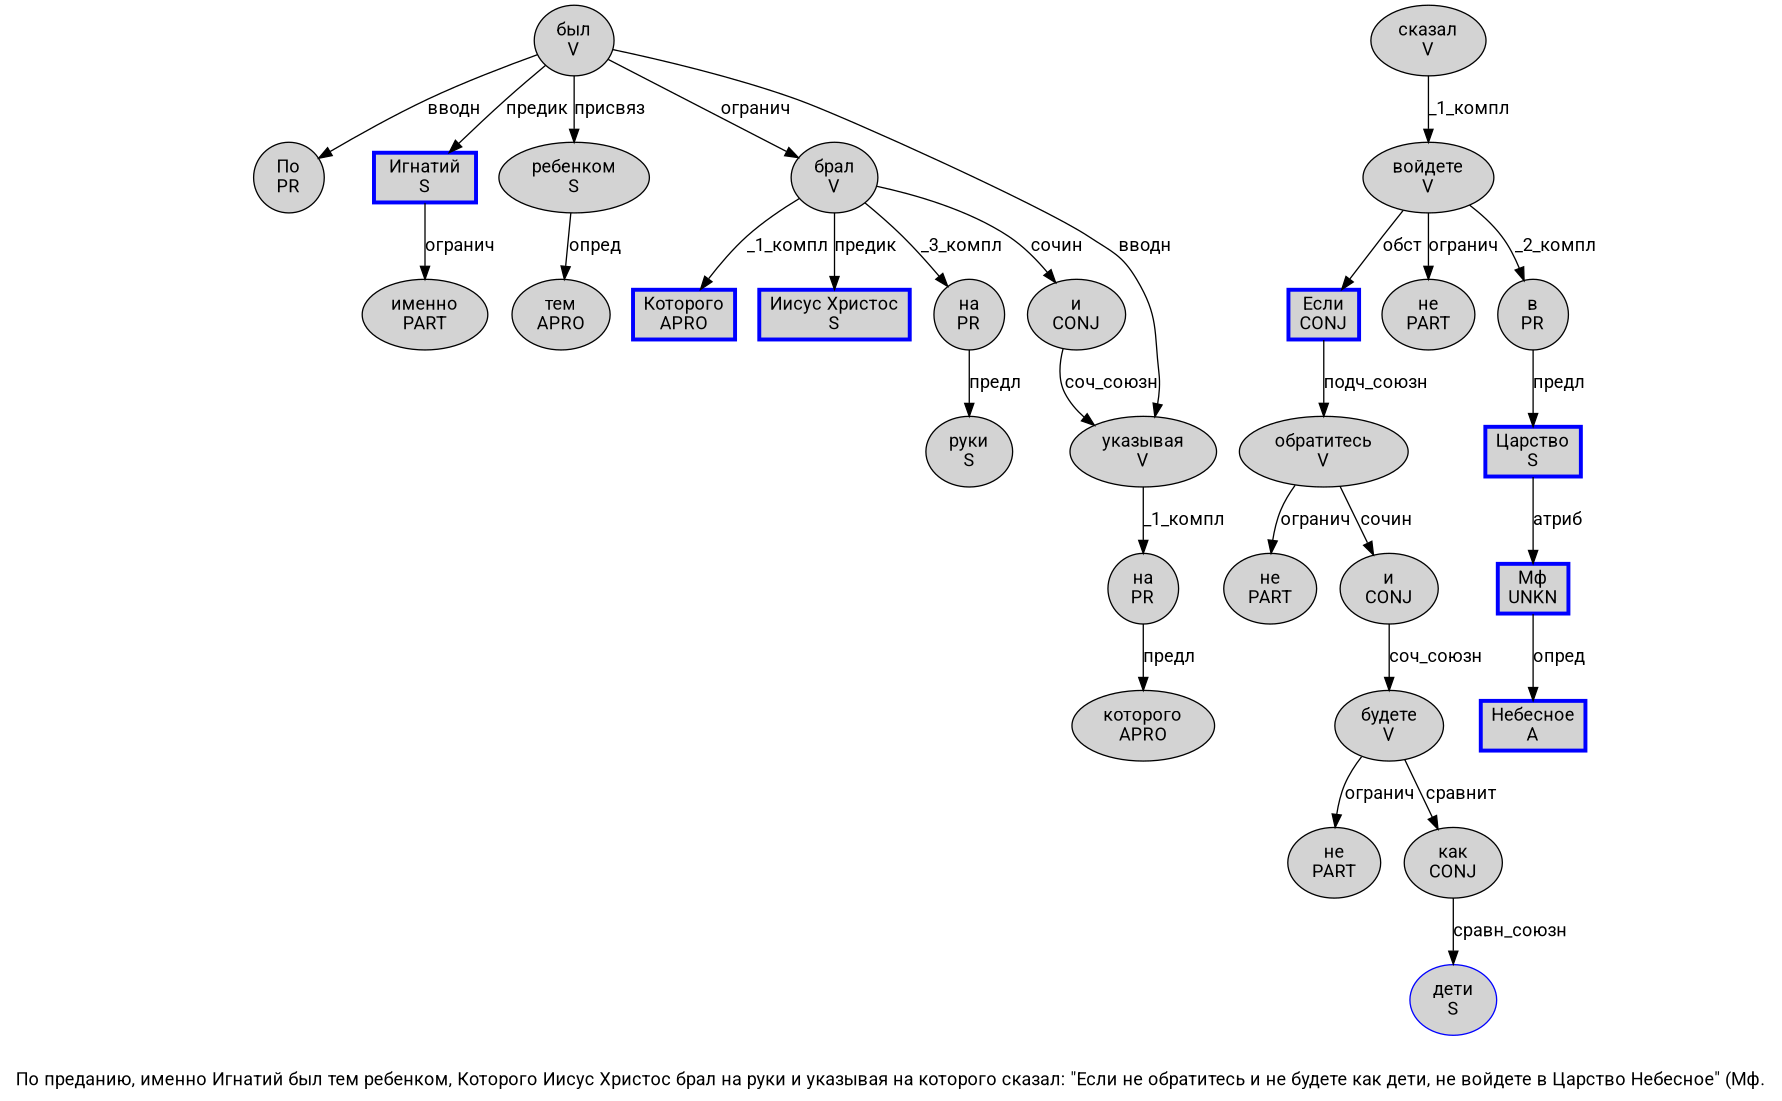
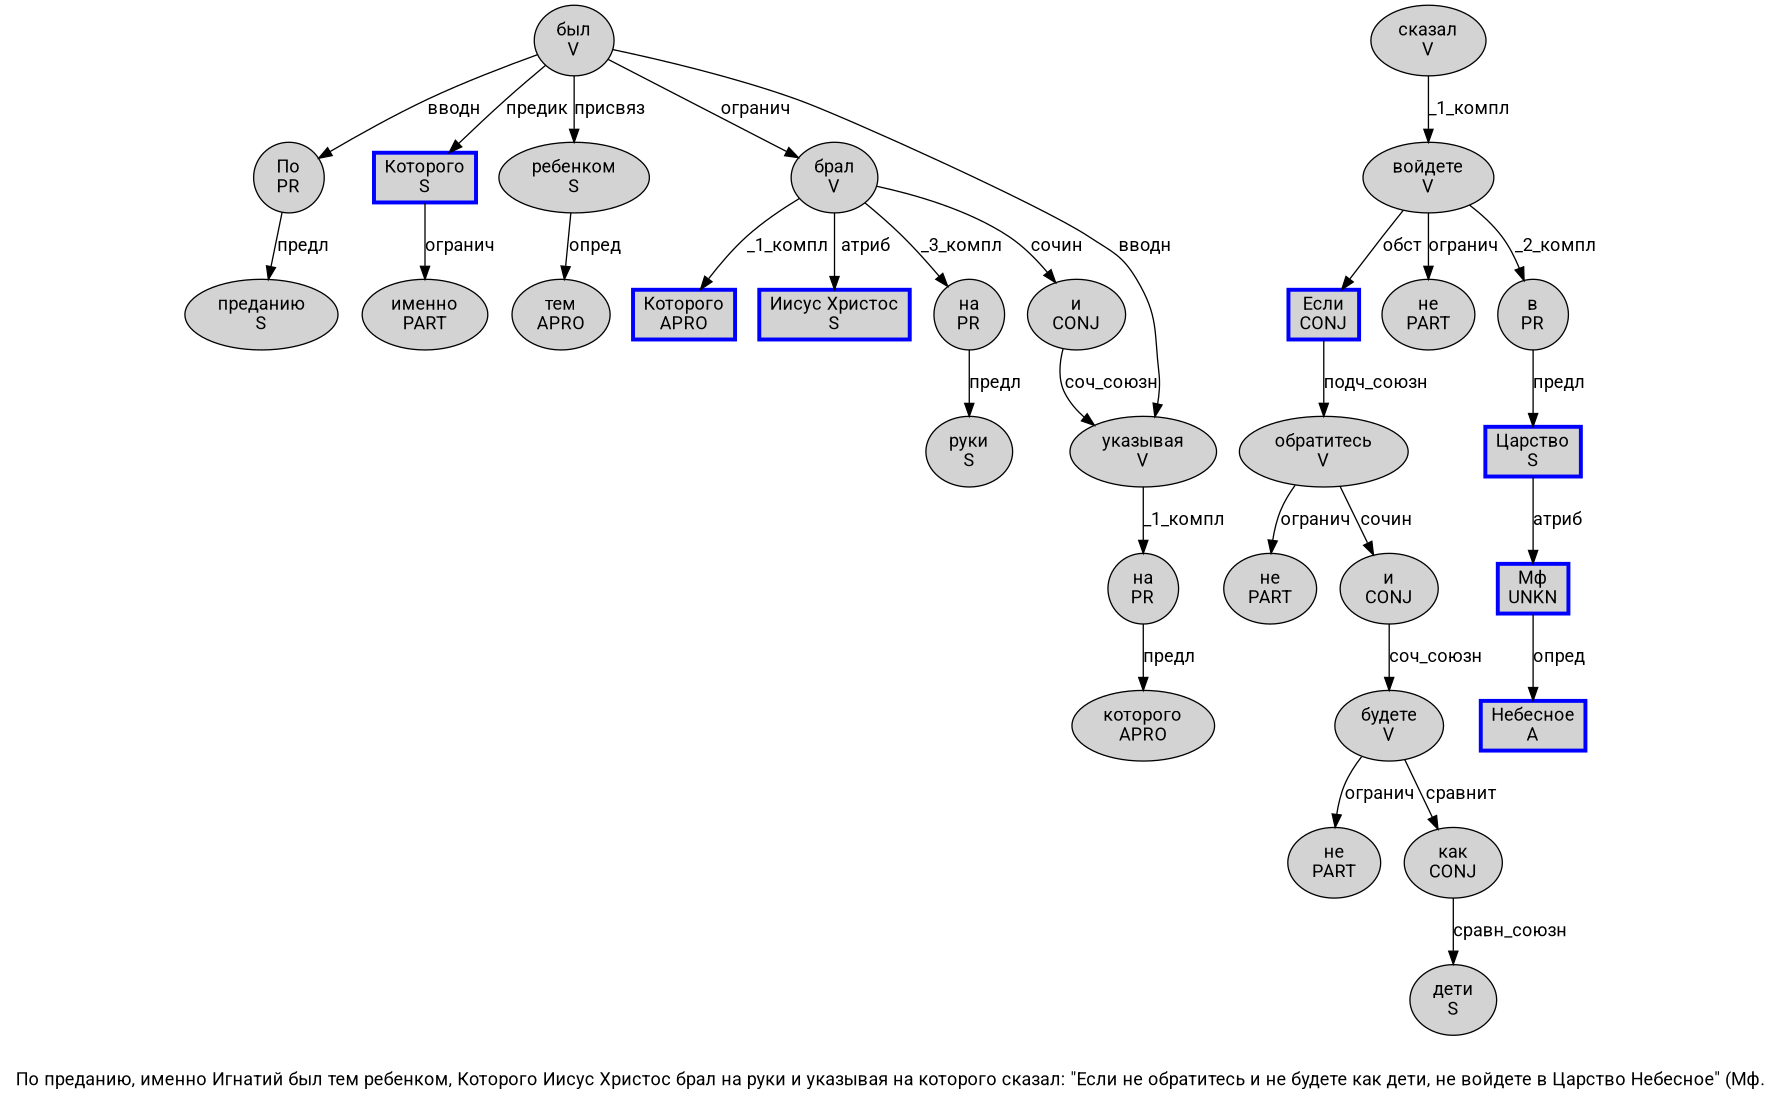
node "Игнатий S": label "Игнатий S" -> "Которого S"
edge "брал V" -> "Иисус Христос S": label "предик" -> "атриб"
node "преданию S": added
node "дети S": color blue -> black
